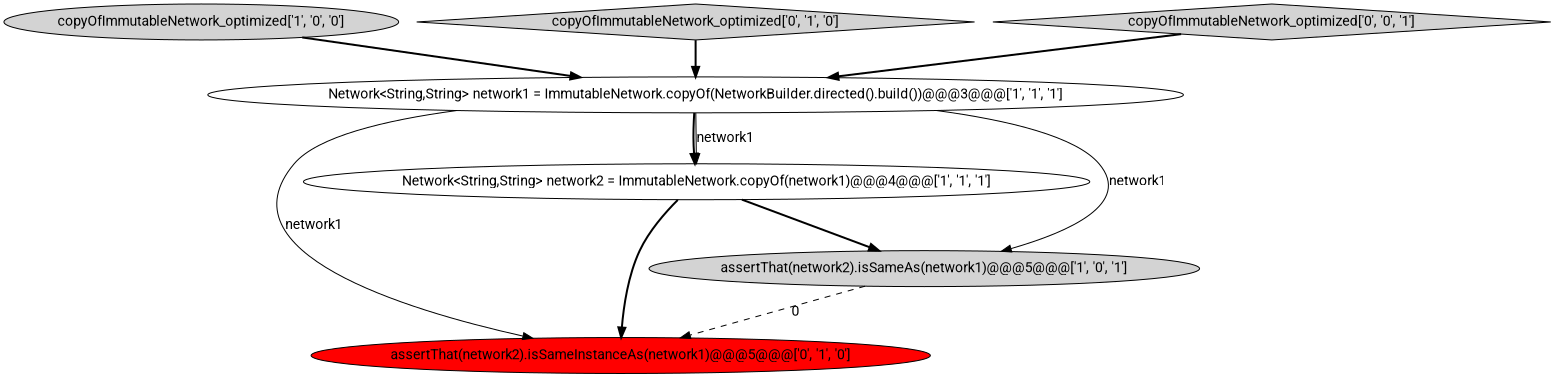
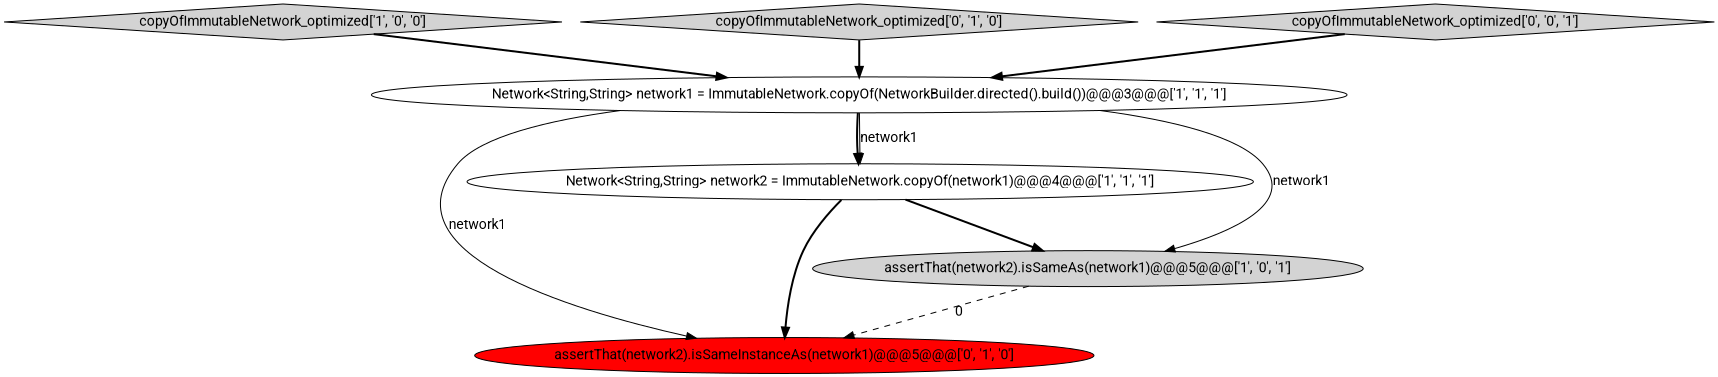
node "copyOfImmutableNetwork_optimized['1', '0', '0']": shape ellipse -> diamond
